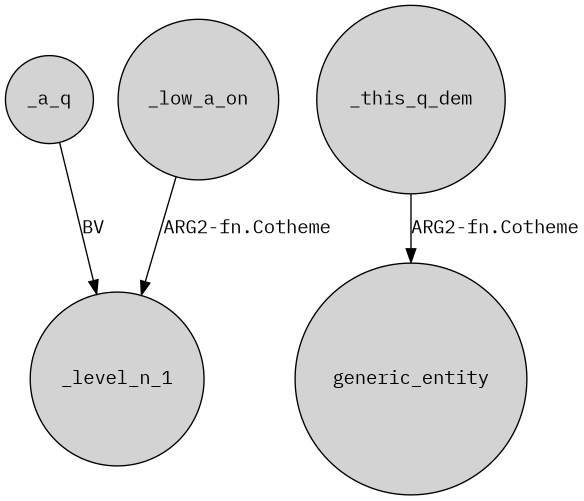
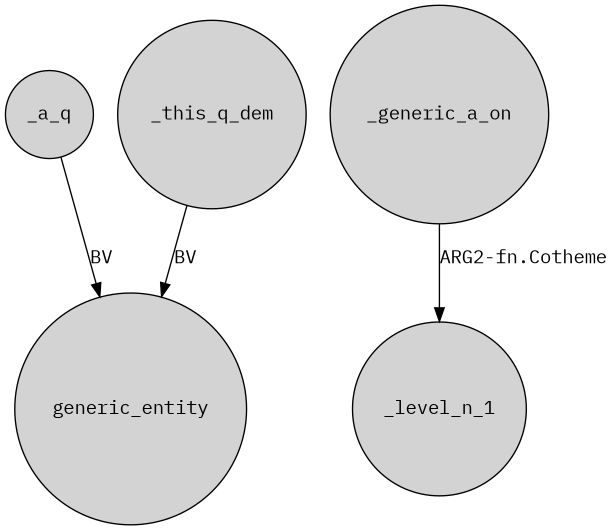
node "_low_a_on": label "_low_a_on" -> "_generic_a_on"
edge "_a_q" -> "_level_n_1": now "_a_q" -> "generic_entity"
edge "_this_q_dem" -> "generic_entity": label "ARG2-fn.Cotheme" -> "BV"
